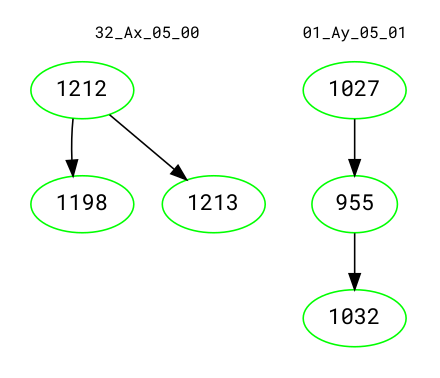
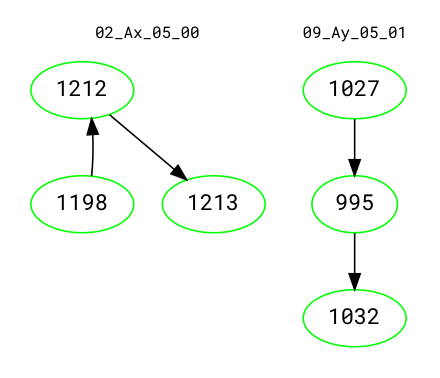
cluster "32_Ax_05_00": label "32_Ax_05_00" -> "02_Ax_05_00"
cluster "01_Ay_05_01": label "01_Ay_05_01" -> "09_Ay_05_01"
edge "1212" -> "1198": reversed
node "955": label "955" -> "995"
